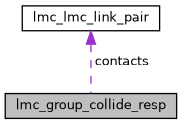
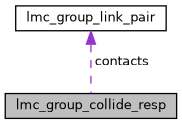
node "lmc_lmc_link_pair": label "lmc_lmc_link_pair" -> "lmc_group_link_pair"
